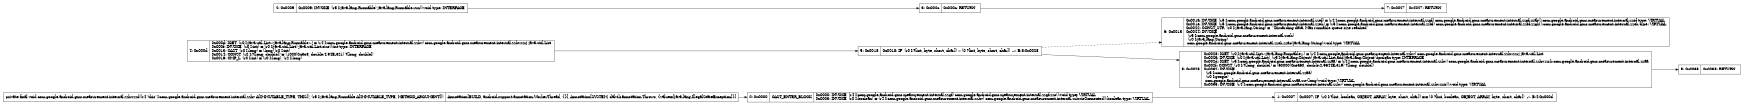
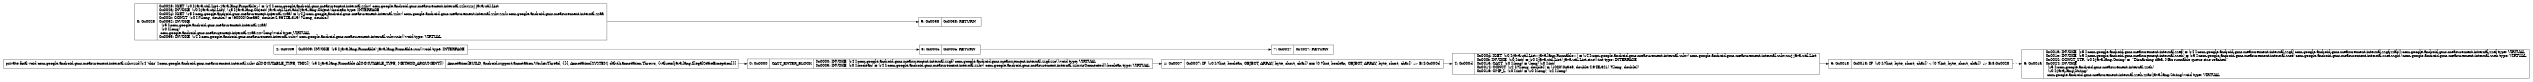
edge "5: 0x0018" -> "8: 0x0028": removed
edge "1: 0x0007" -> "4: 0x000d": added
node "8: 0x0028": text "(r0 I:google)" -> "(r0 I:long)"
